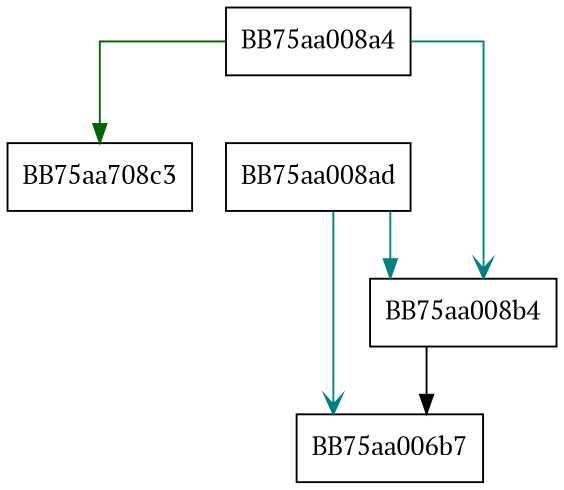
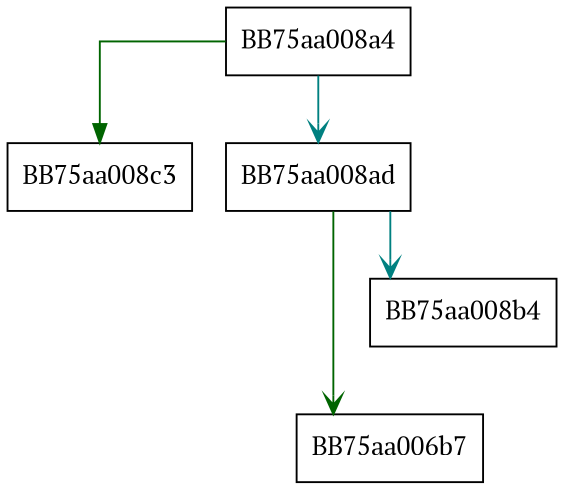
edge "BB75aa008a4" -> "BB75aa008b4": now "BB75aa008a4" -> "BB75aa008ad"
node "BB75aa708c3": label "BB75aa708c3" -> "BB75aa008c3"
edge "BB75aa008ad" -> "BB75aa008b4": arrowhead normal -> vee
edge "BB75aa008ad" -> "BB75aa006b7": color teal -> darkgreen
edge "BB75aa008b4" -> "BB75aa006b7": removed
